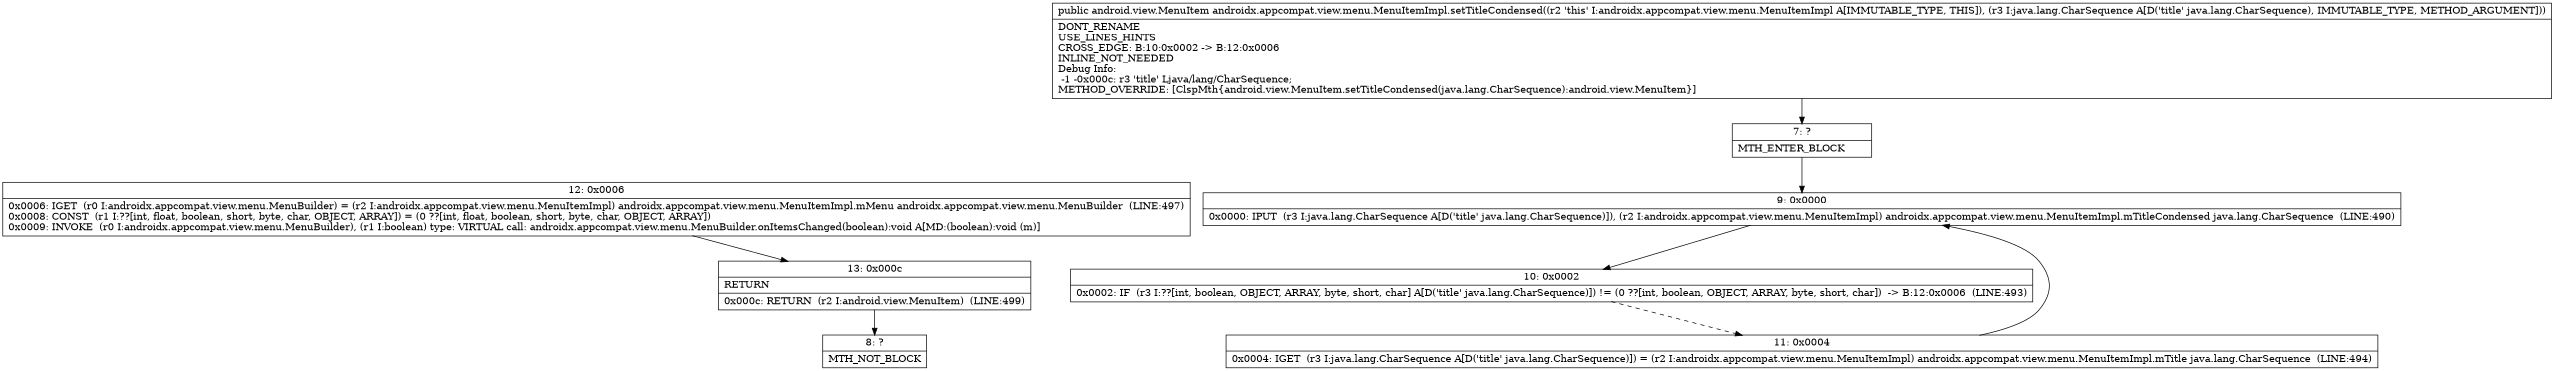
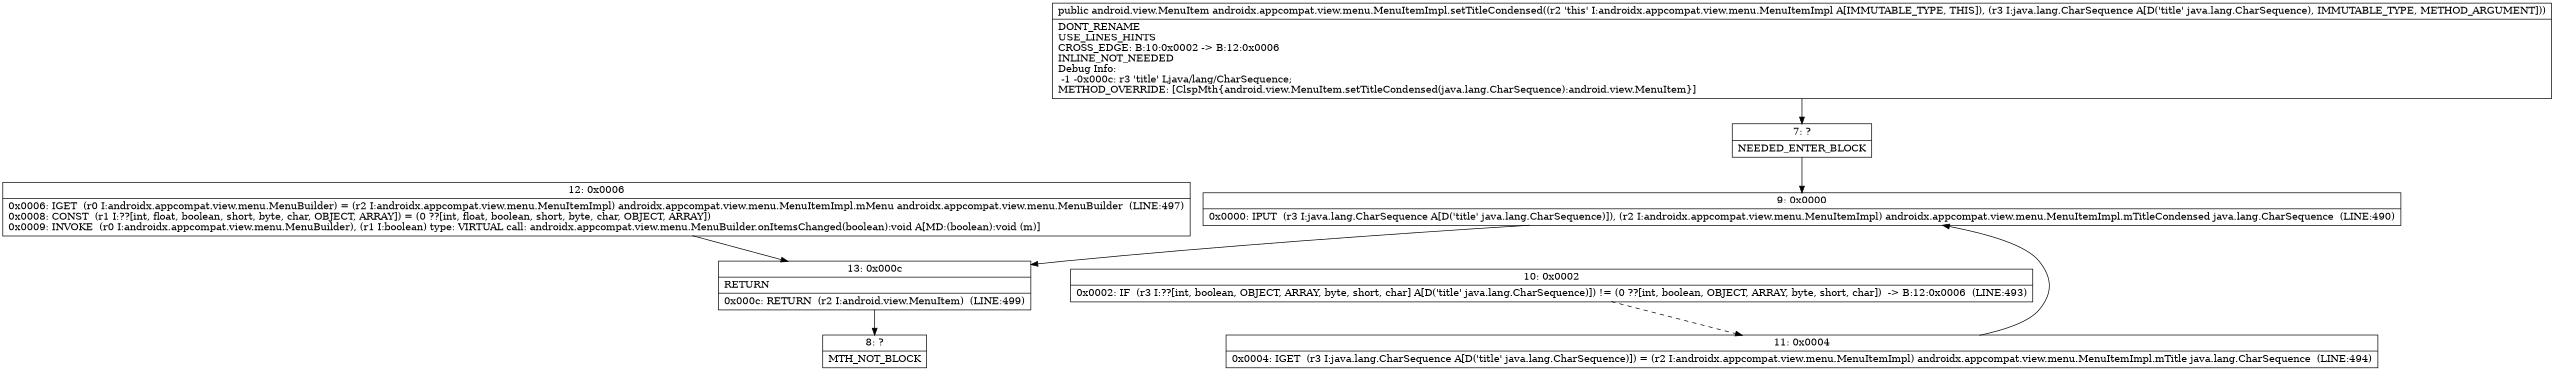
node "7: ?": text "MTH_ENTER_BLOCK" -> "NEEDED_ENTER_BLOCK"
edge "9: 0x0000" -> "10: 0x0002": now "9: 0x0000" -> "13: 0x000c"
